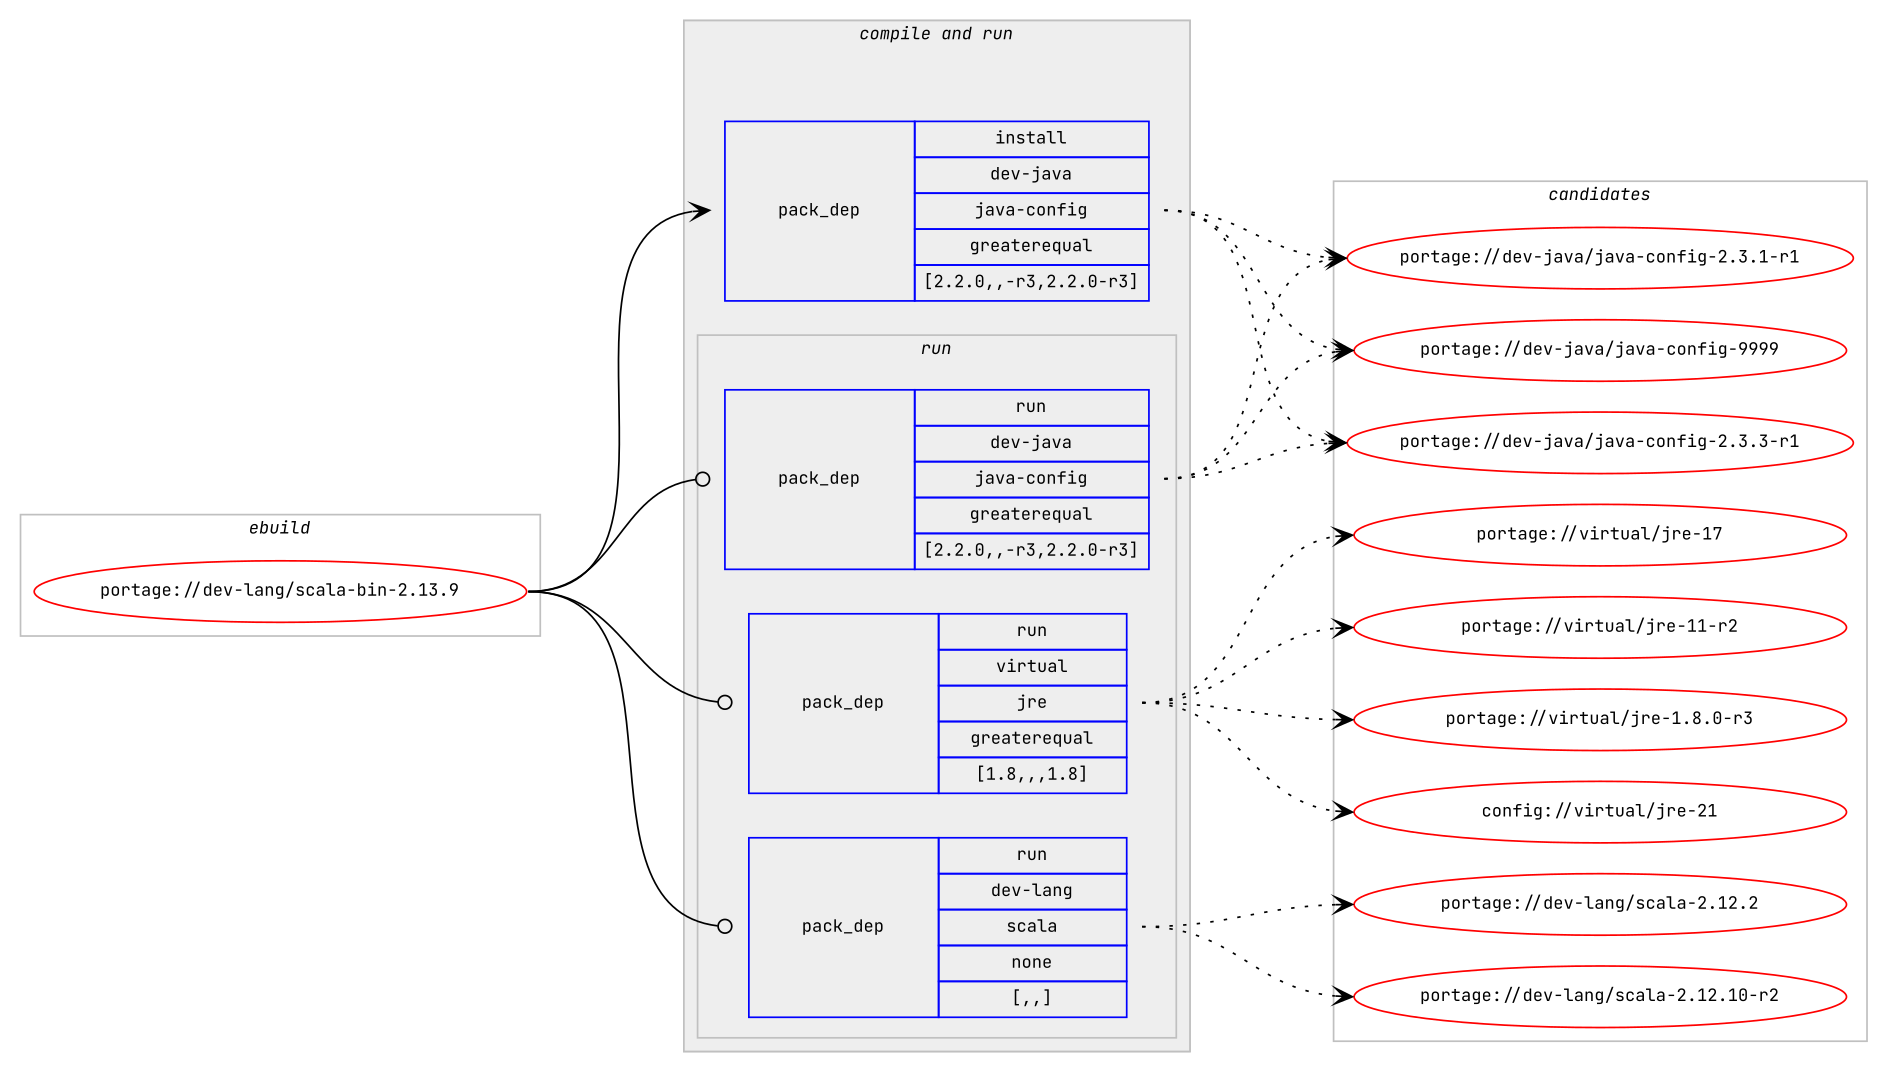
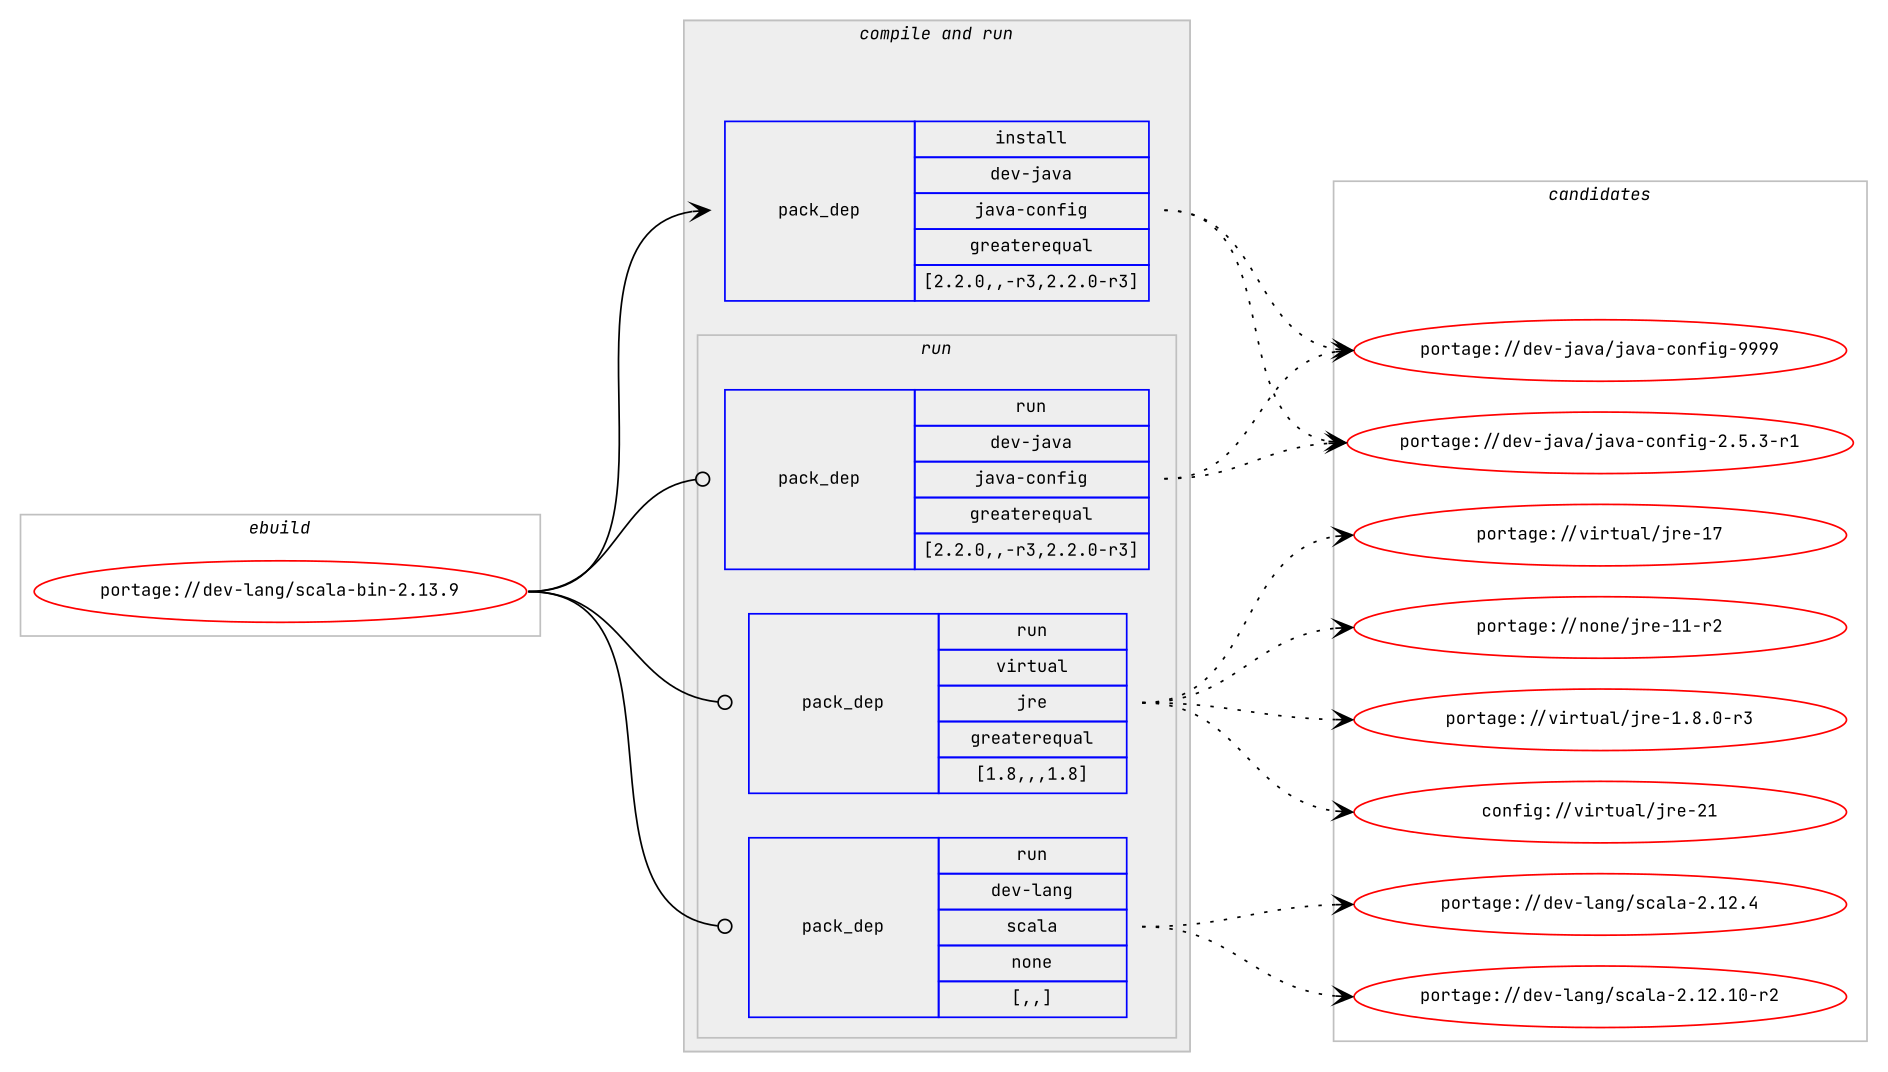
node "portage://dev-java/java-config-2.3.1-r1": removed
node "portage://dev-java/java-config-2.3.3-r1": label "portage://dev-java/java-config-2.3.3-r1" -> "portage://dev-java/java-config-2.5.3-r1"
node "portage://virtual/jre-11-r2": label "portage://virtual/jre-11-r2" -> "portage://none/jre-11-r2"
node "portage://dev-lang/scala-2.12.2": label "portage://dev-lang/scala-2.12.2" -> "portage://dev-lang/scala-2.12.4"
